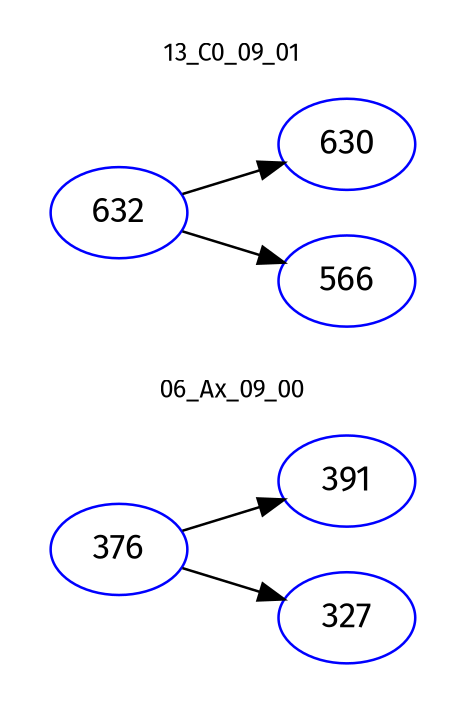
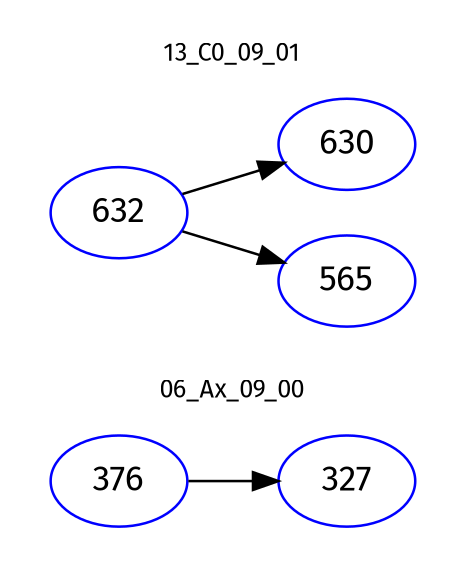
node "566": label "566" -> "565"
node "391": removed
